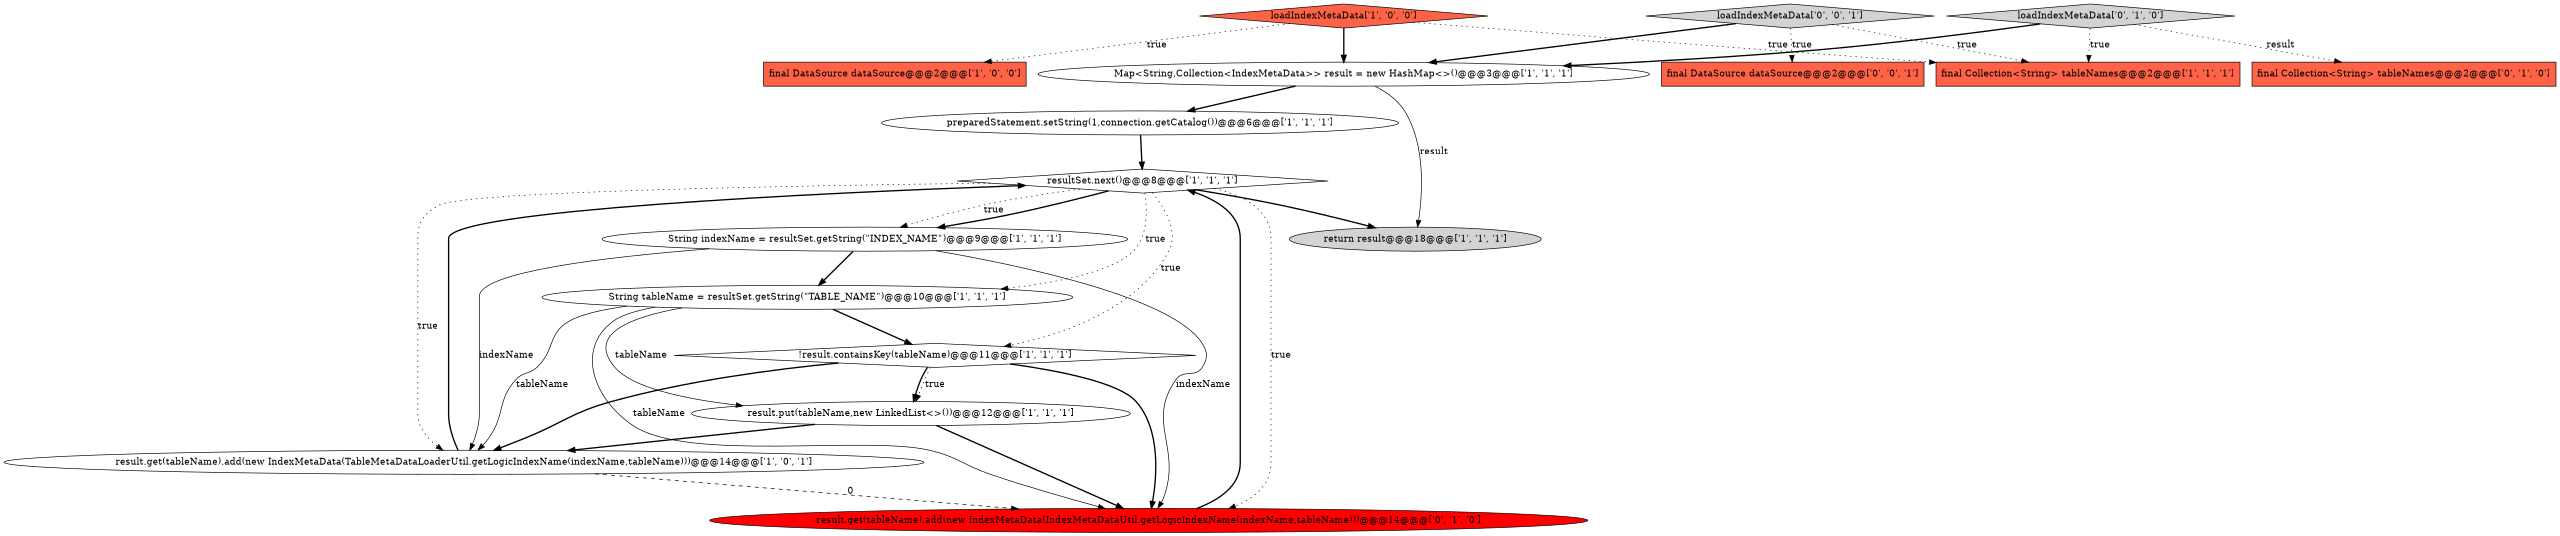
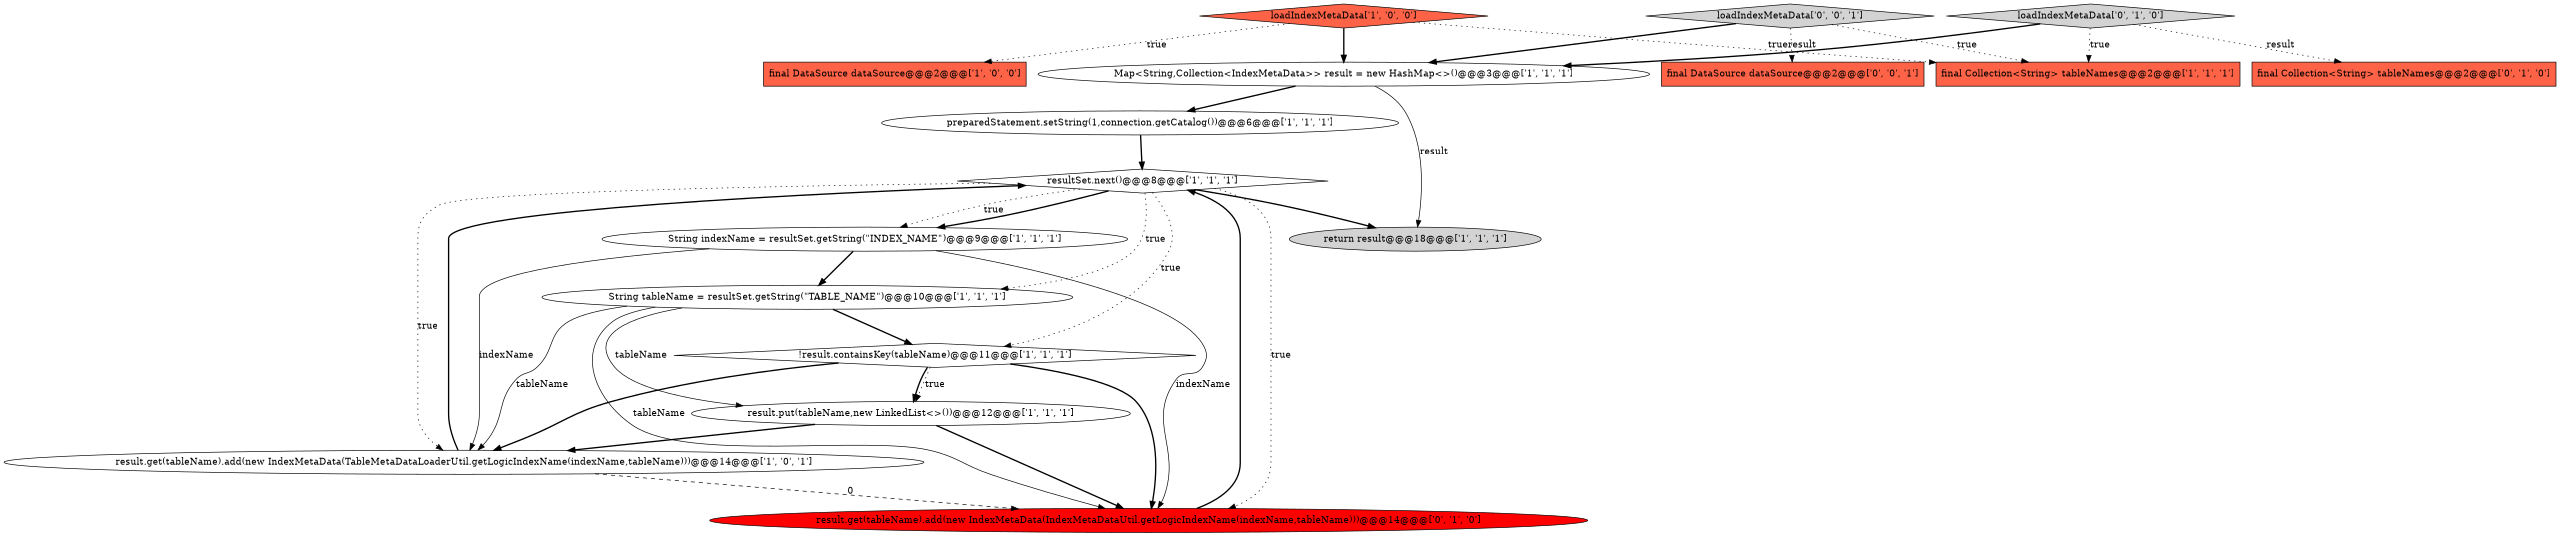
edge "loadIndexMetaData['0', '0', '1']" -> "final DataSource dataSource@@@2@@@['0', '0', '1']": label "true" -> "result"
